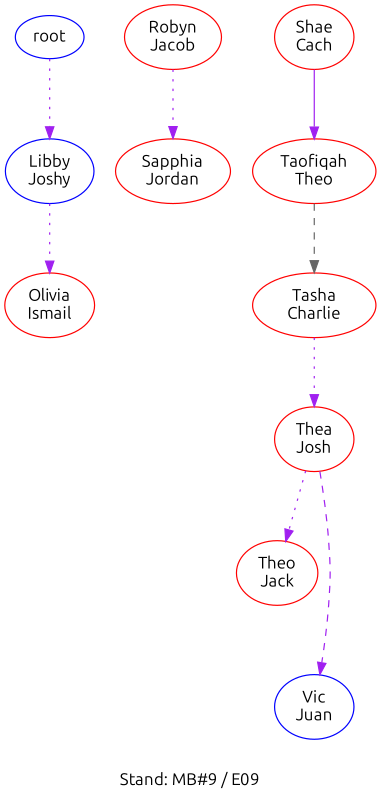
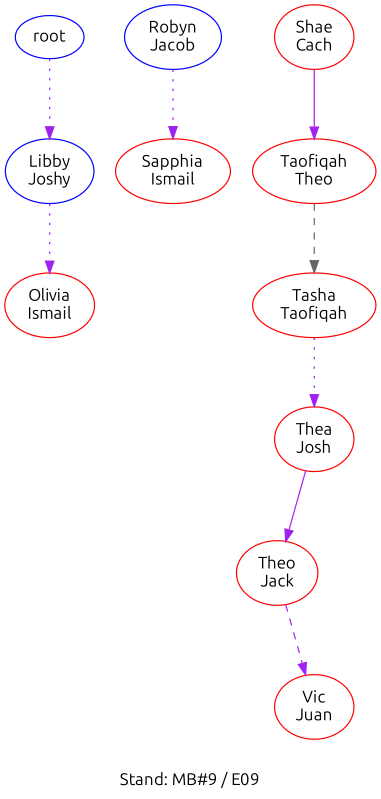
node "Robyn Jacob": color red -> blue
node "Sapphia Jordan": label "Sapphia Jordan" -> "Sapphia Ismail"
node "Tasha Charlie": label "Tasha Charlie" -> "Tasha Taofiqah"
edge "Thea Josh" -> "Theo Jack": style dotted -> solid
edge "Thea Josh" -> "Vic Juan": now "Theo Jack" -> "Vic Juan"
node "Vic Juan": color blue -> red
